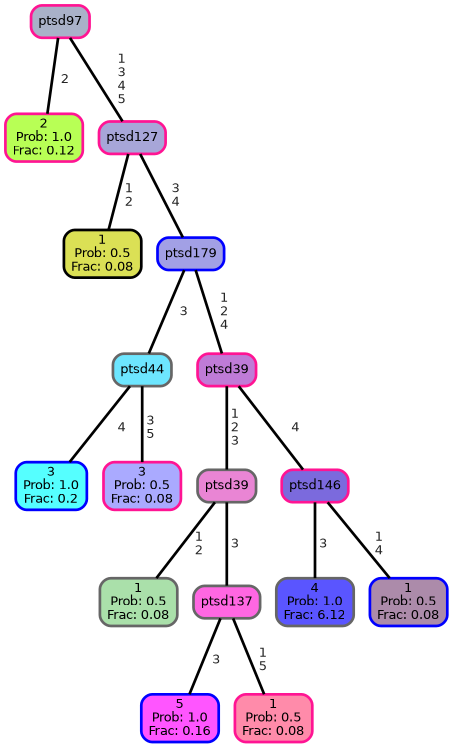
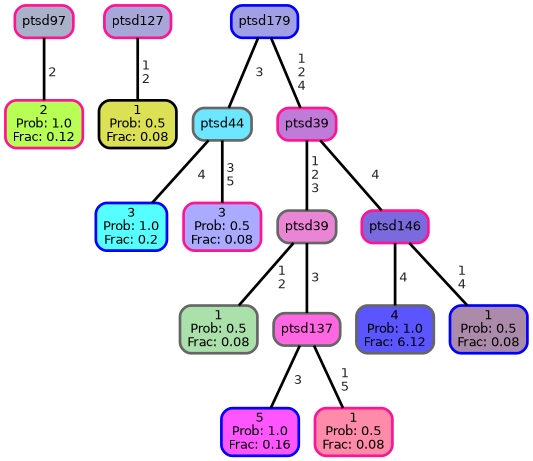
edge "ptsd97" -- "ptsd127": removed, label "1 3 4 5"
edge "ptsd127" -- "ptsd179": removed, label "3 4"
edge "ptsd146" -- "4 Prob: 1.0 Frac: 6.12": label " 3" -> " 4"
